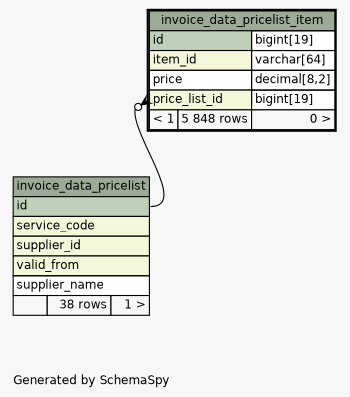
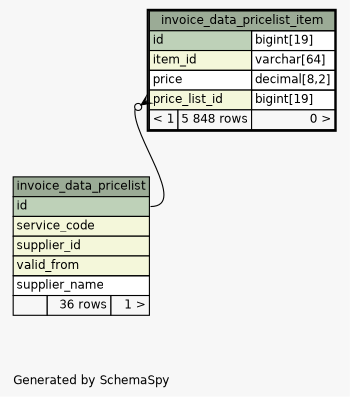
node "invoice_data_pricelist": text "38 rows" -> "36 rows"
